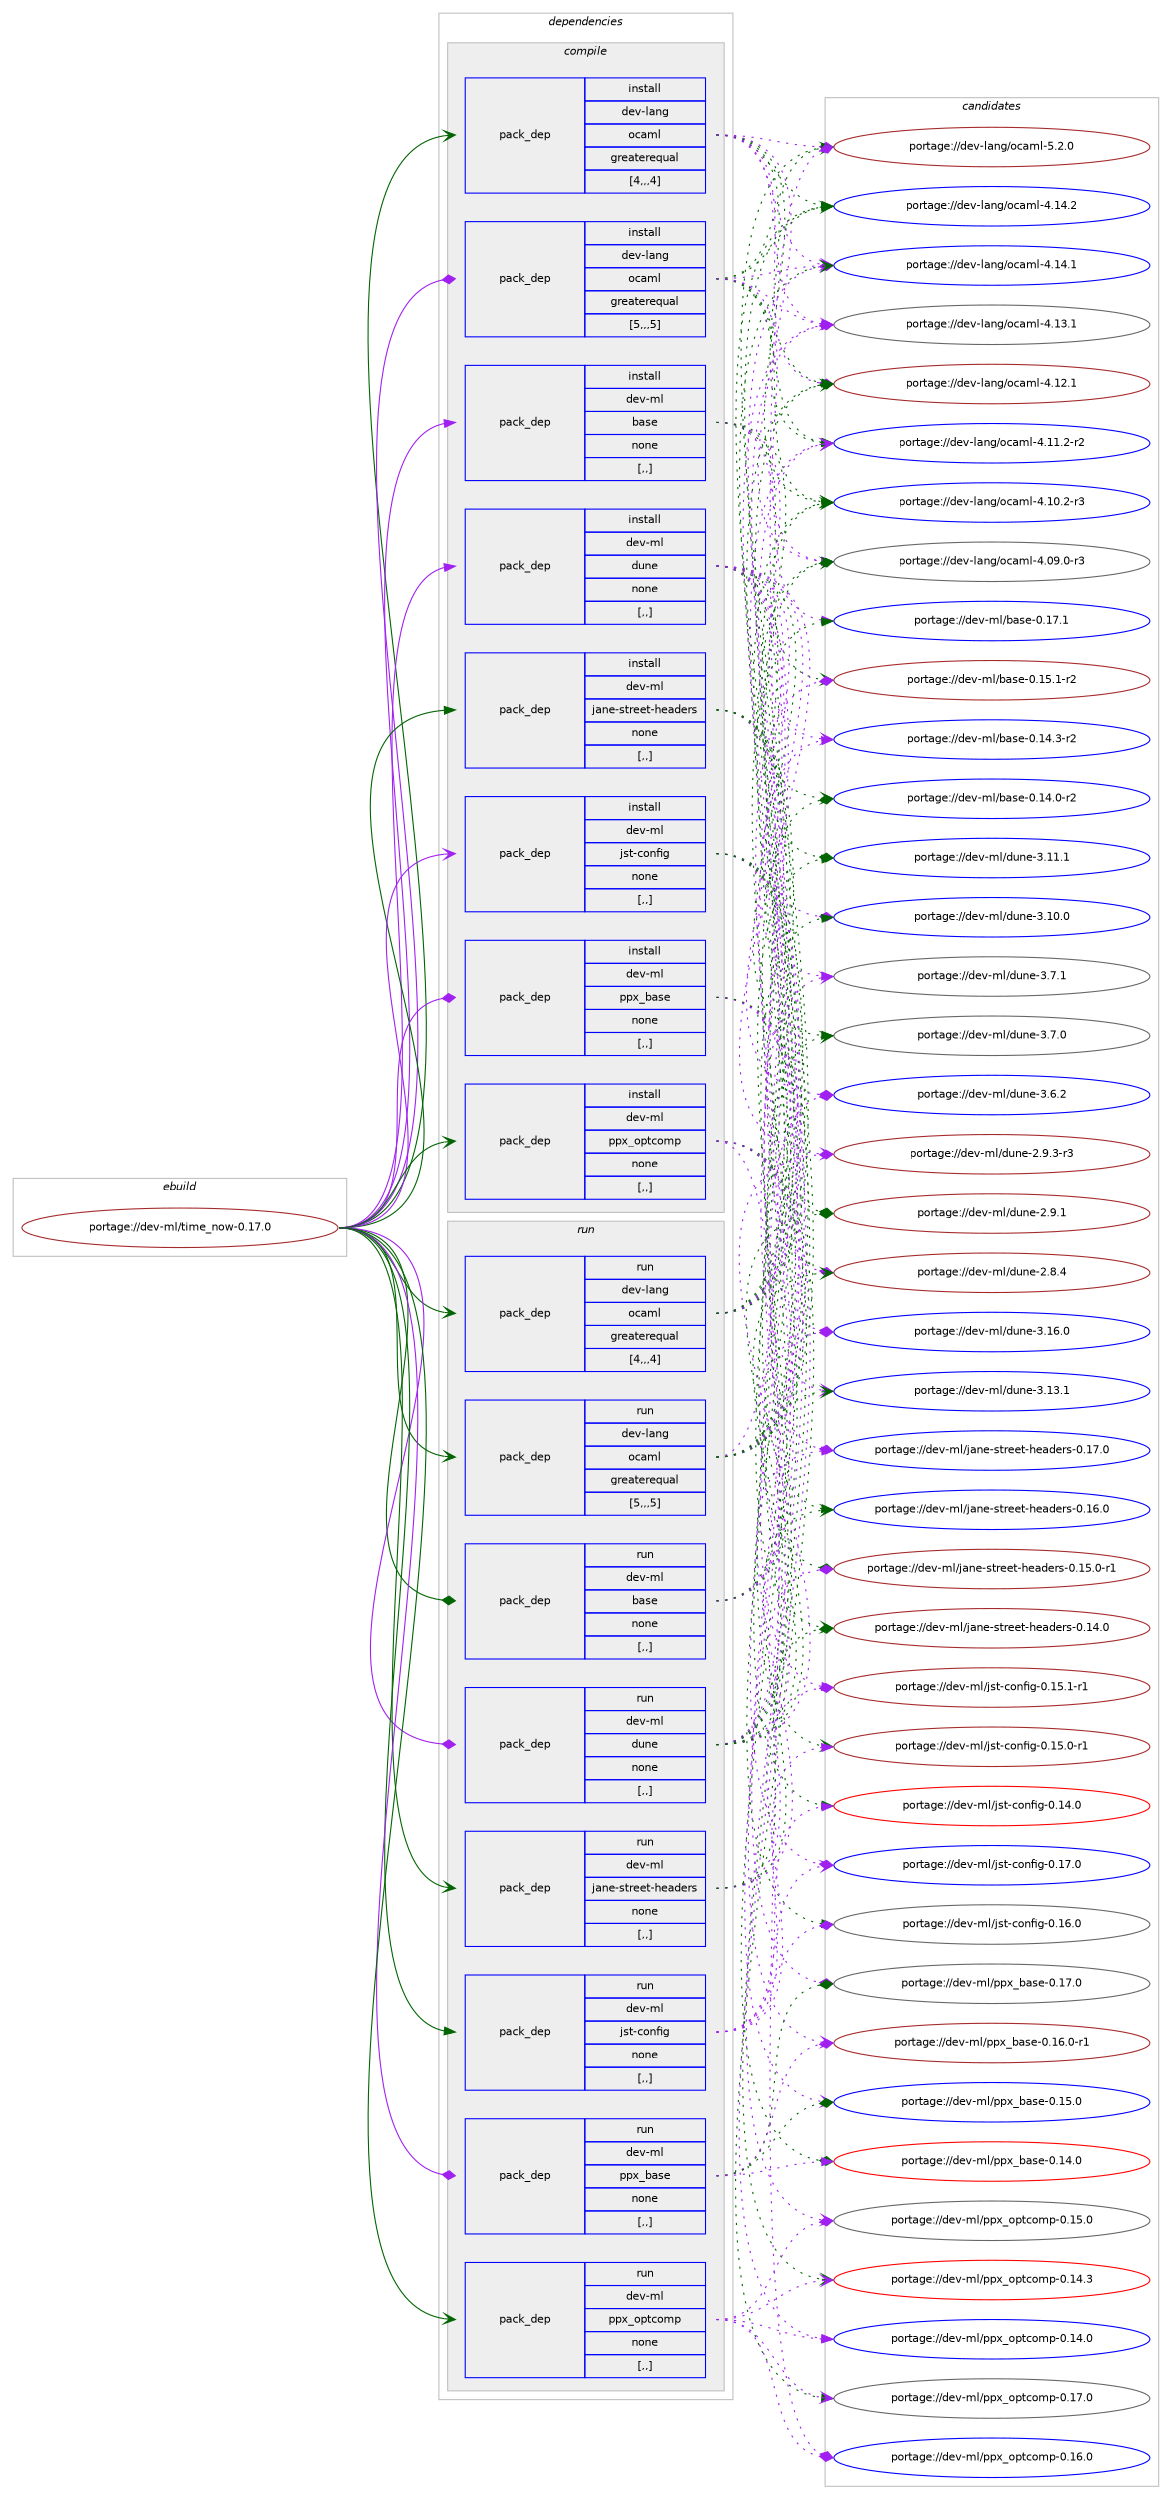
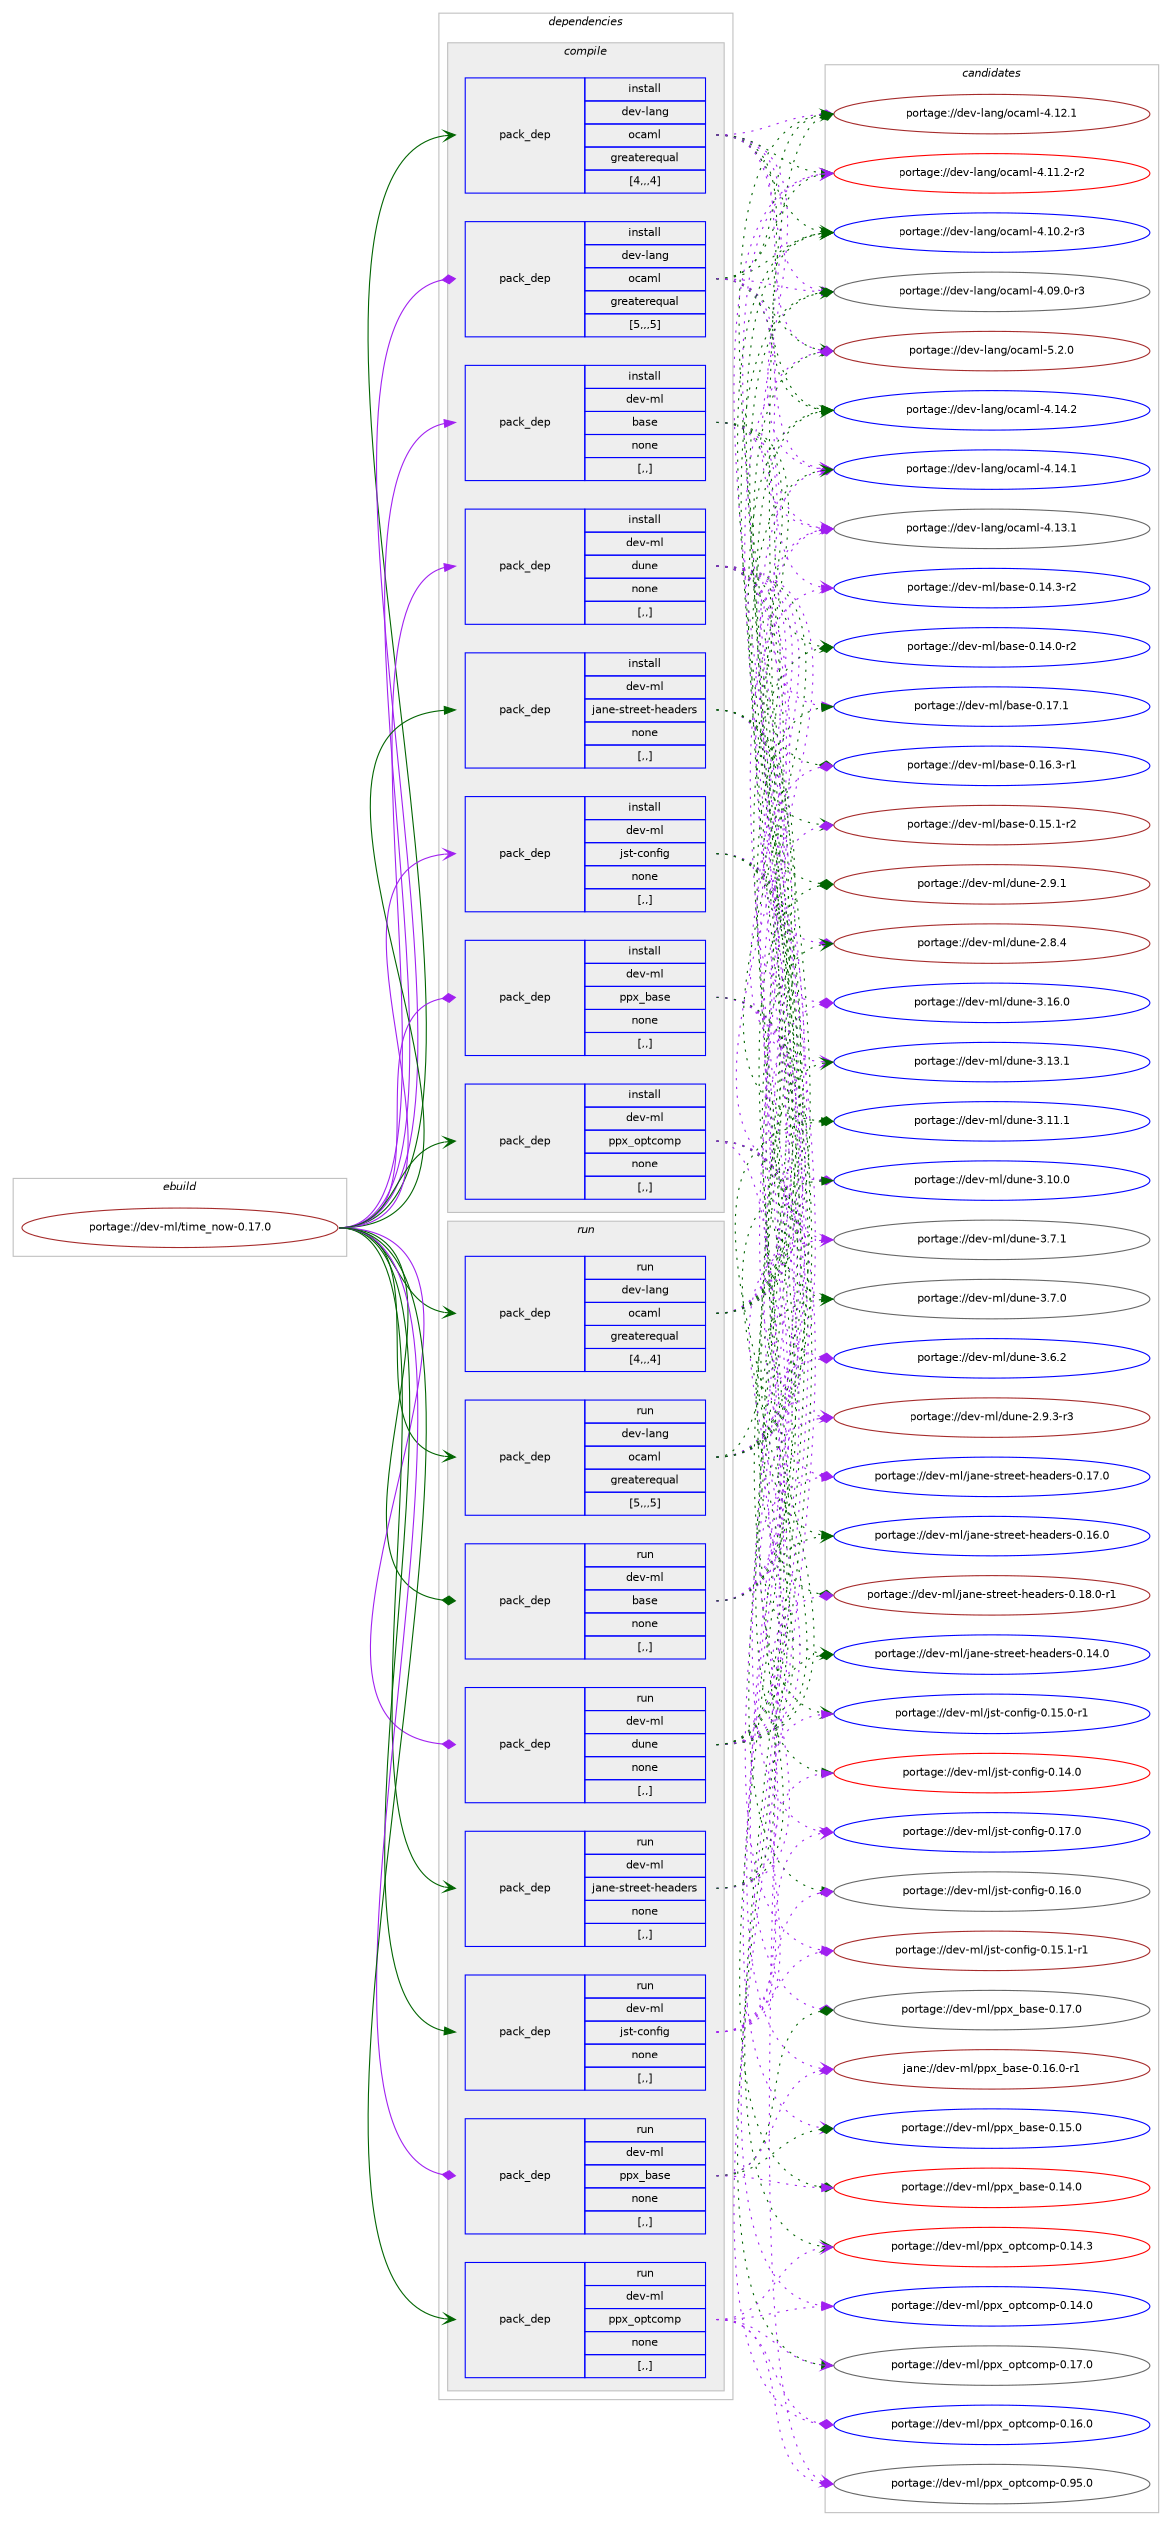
node "portage://dev-lang/ocaml-4.11.2-r2": color blue -> red
node "portage://dev-ml/base-0.16.3-r1": added
node "portage://dev-ml/jane-street-headers-0.15.0-r1": label "portage://dev-ml/jane-street-headers-0.15.0-r1" -> "portage://dev-ml/jane-street-headers-0.18.0-r1"
node "portage://dev-ml/jane-street-headers-0.14.0": color brown -> blue
node "portage://dev-ml/jst-config-0.15.0-r1": color brown -> blue
node "portage://dev-ml/ppx_base-0.16.0-r1": label "portage://dev-ml/ppx_base-0.16.0-r1" -> "jane://dev-ml/ppx_base-0.16.0-r1"
node "portage://dev-ml/ppx_optcomp-0.15.0": label "portage://dev-ml/ppx_optcomp-0.15.0" -> "portage://dev-ml/ppx_optcomp-0.95.0"
